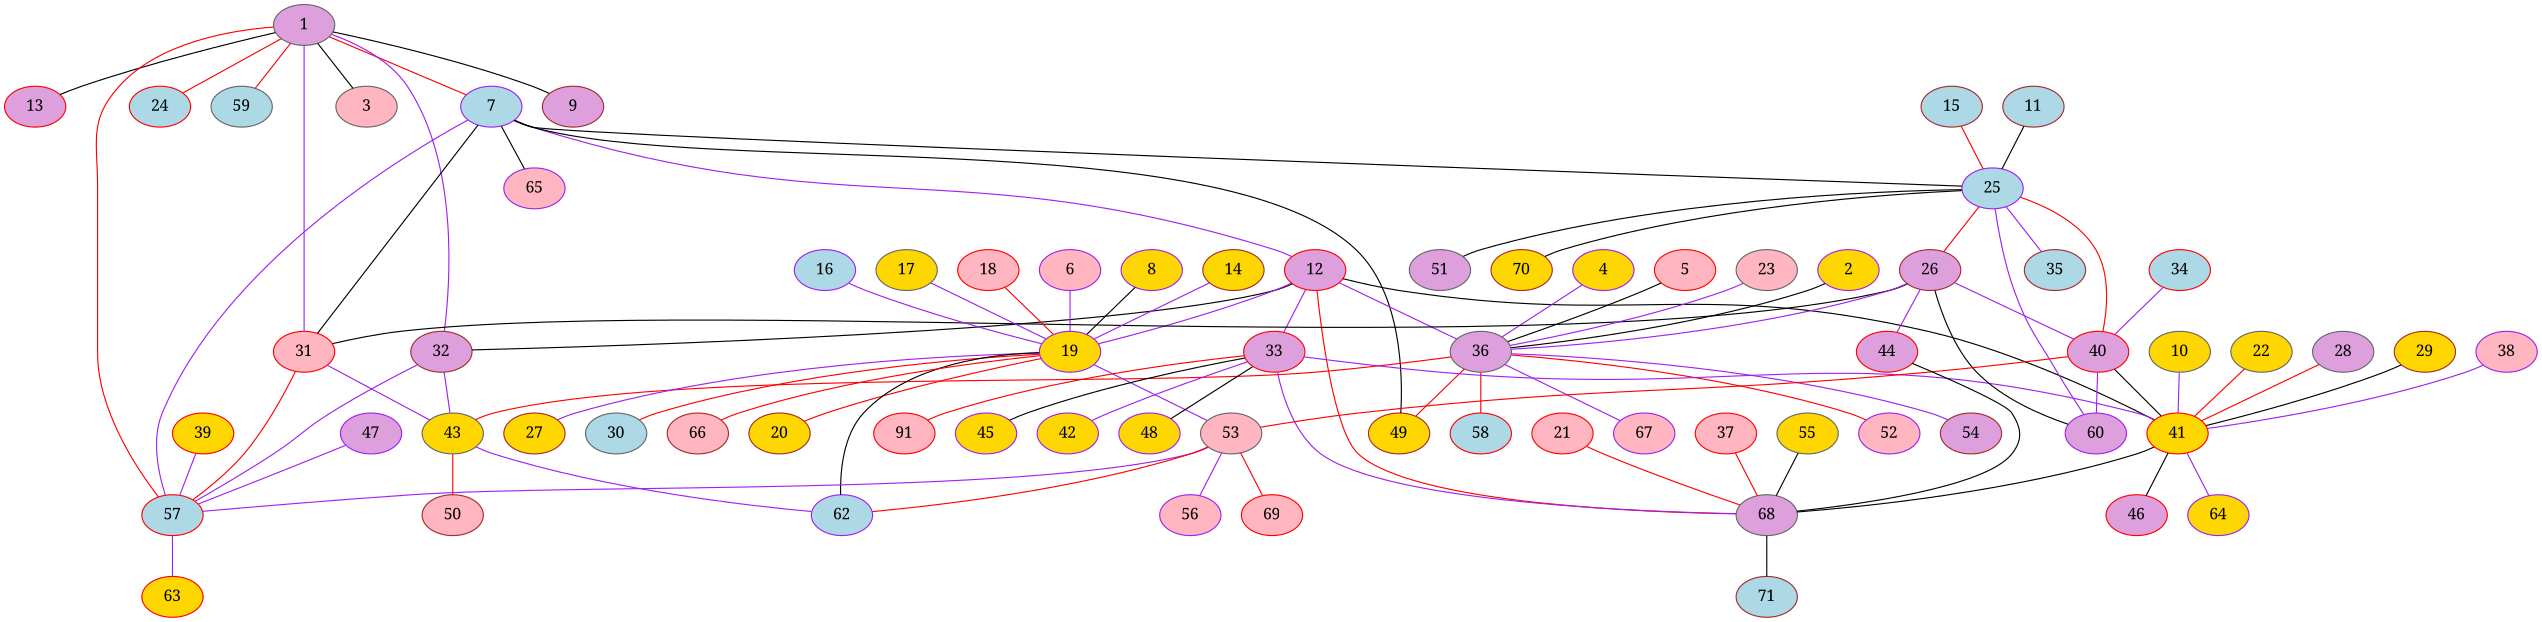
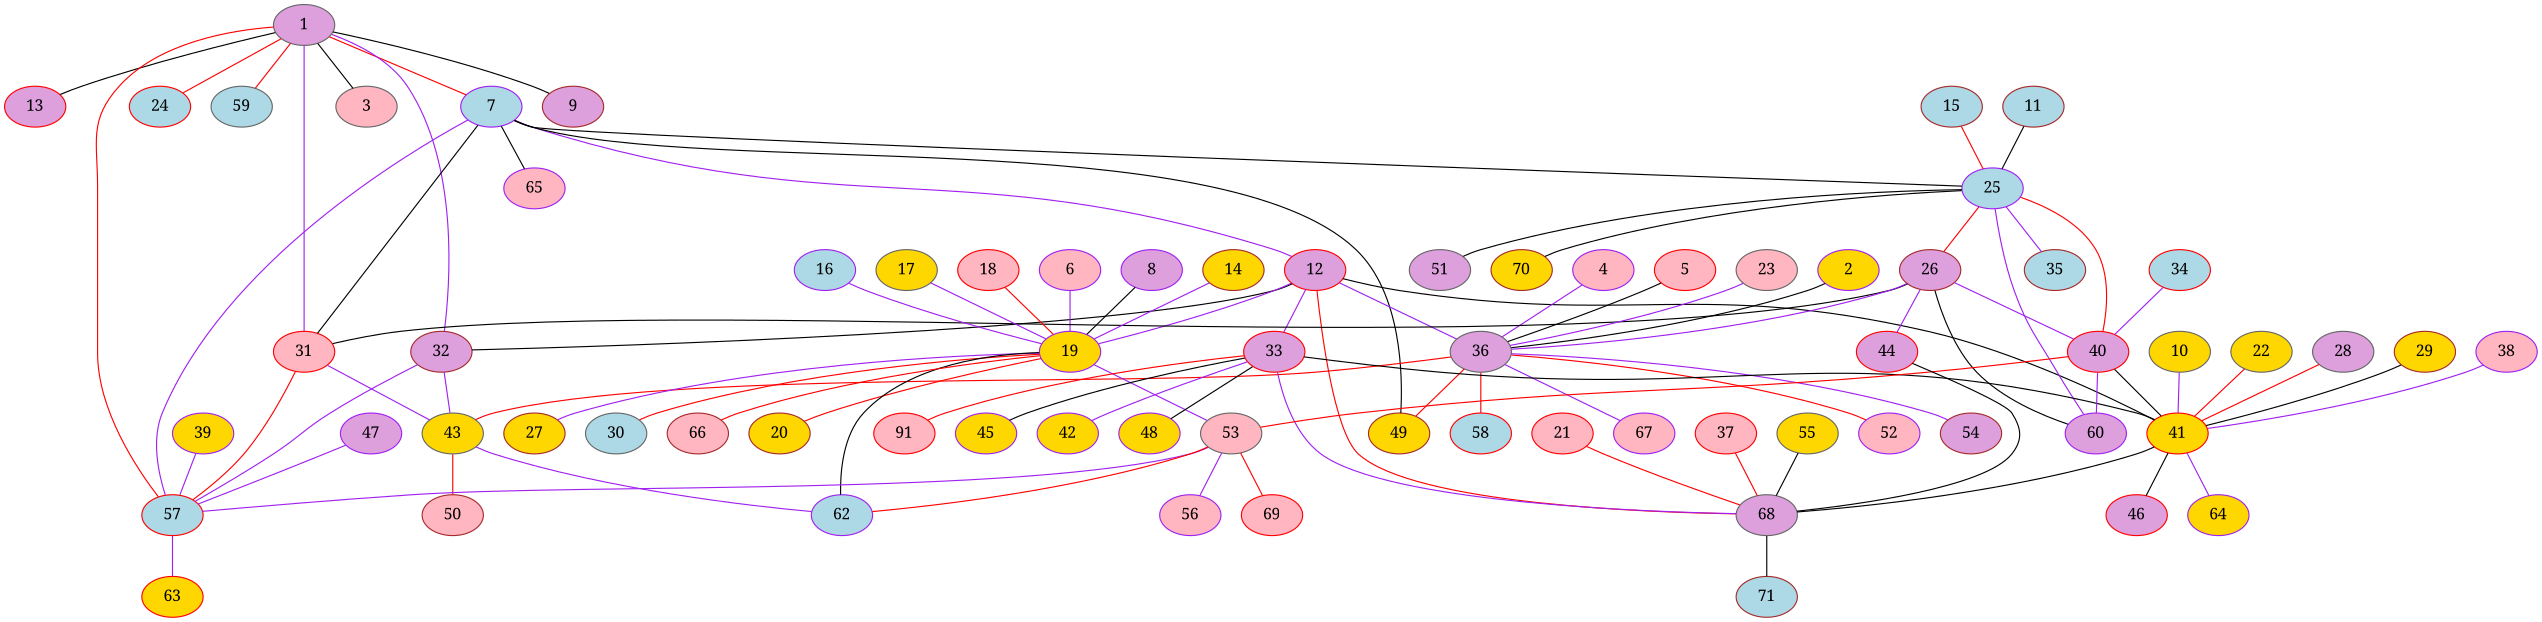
node "8": fillcolor gold -> plum
node "4": fillcolor gold -> lightpink
edge "33" -- "41": color purple -> black
node "39": color red -> purple
